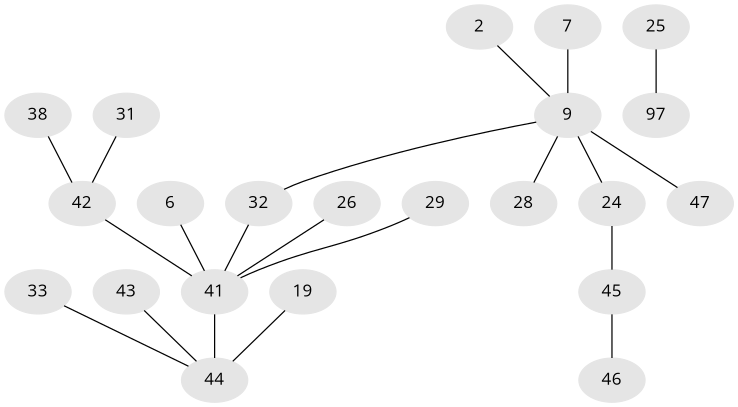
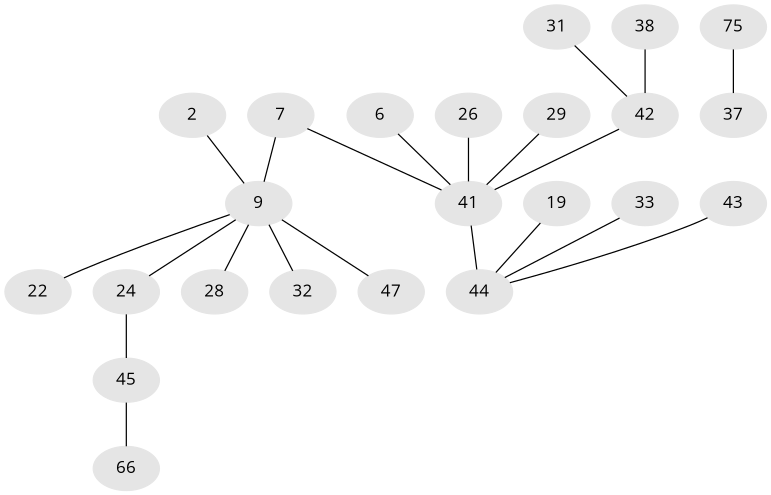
node "25": label "25" -> "75"
node "97": label "97" -> "37"
edge "32" -- "41": now "7" -- "41"
node "22": added
node "46": label "46" -> "66"
